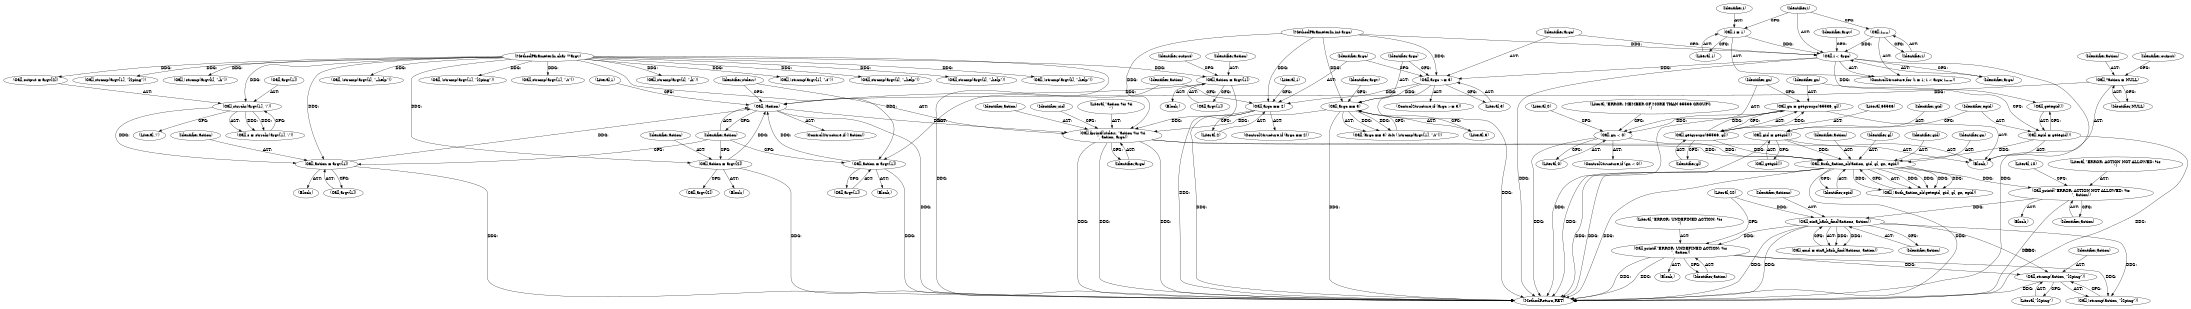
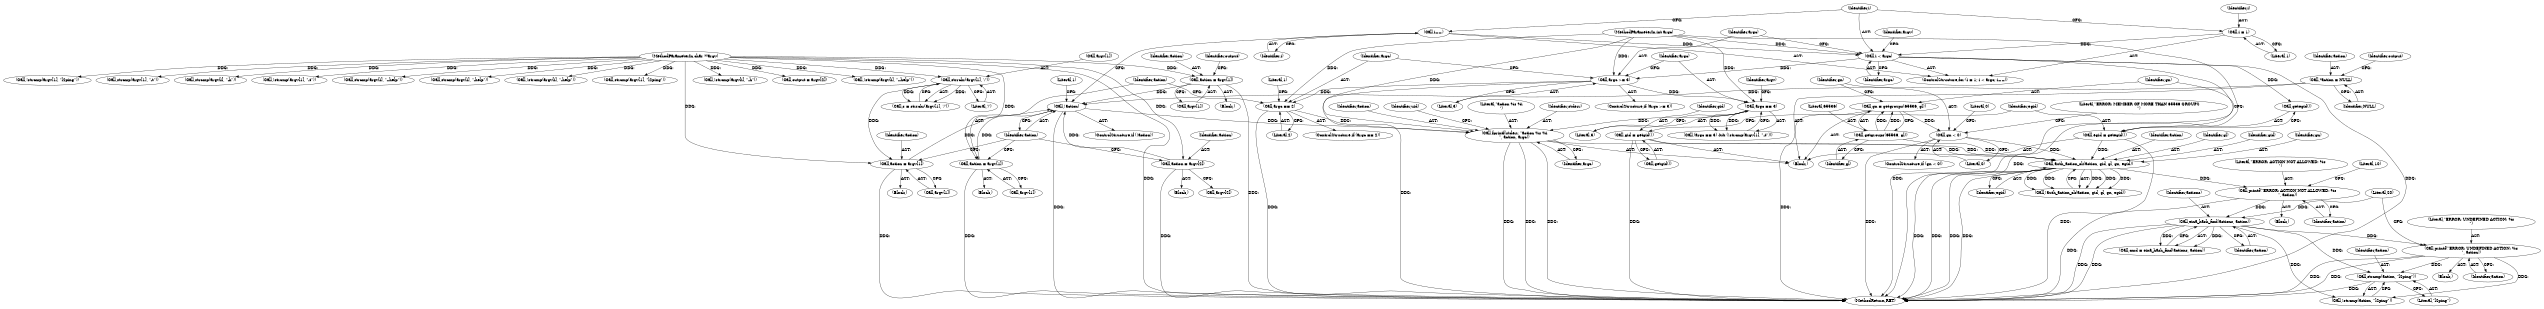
edge "(Identifier,stderr)" -> "(Call,!action)": now "(Call,i++)" -> "(Call,!action)"
edge "(Call,output = argv[2])" -> "(Call,strrchr(argv[1], '/'))": now "(Literal,'/')" -> "(Call,strrchr(argv[1], '/'))"
node "(Call,!auth_action_ok(getegid, gid, gl, gn, egid))": label "(Call,!auth_action_ok(getegid, gid, gl, gn, egid))" -> "(Call,!auth_action_ok(action, gid, gl, gn, egid))"
edge "(Call,argc == 3)" -> "(MethodReturn,RET)": now "(MethodParameterIn,int argc)" -> "(MethodReturn,RET)"
